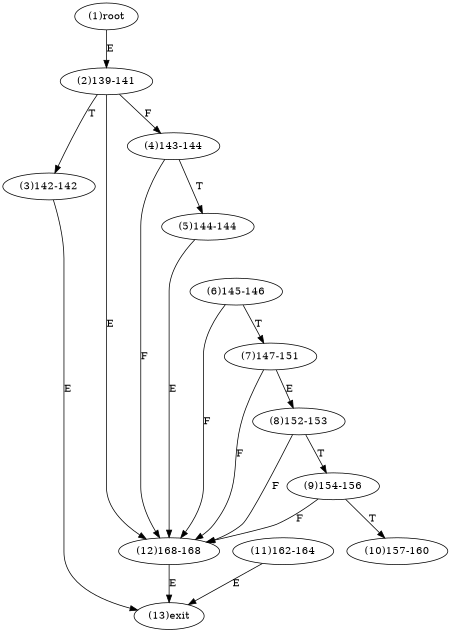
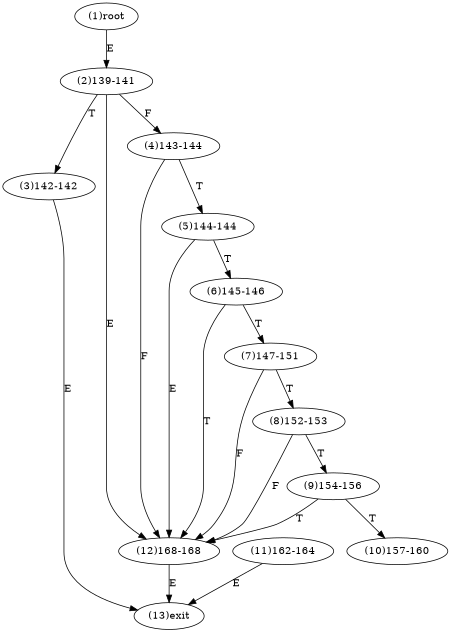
edge "(5)144-144" -> "(6)145-146": added, label "T"
edge "(7)147-151" -> "(8)152-153": label "E" -> "T"
edge "(6)145-146" -> "(12)168-168": label "F" -> "T"
edge "(9)154-156" -> "(12)168-168": label "F" -> "T"
